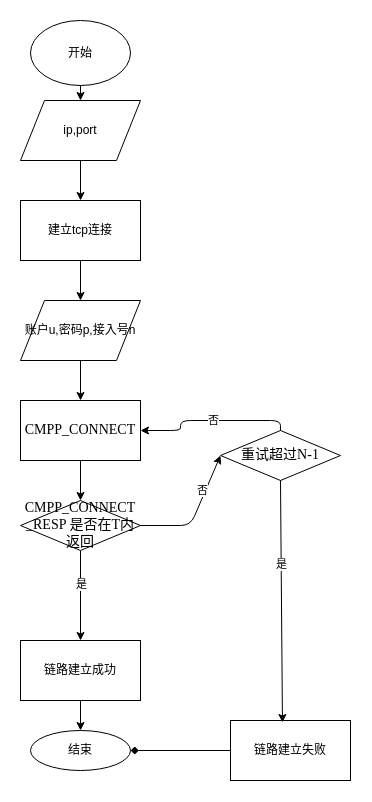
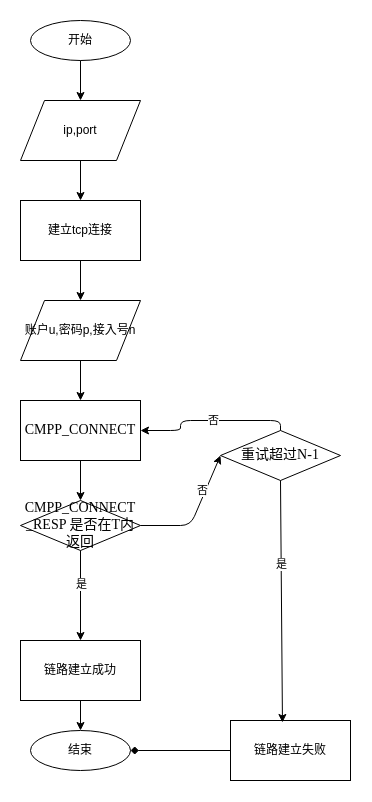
node "开始": size 100x65 -> 100x40
